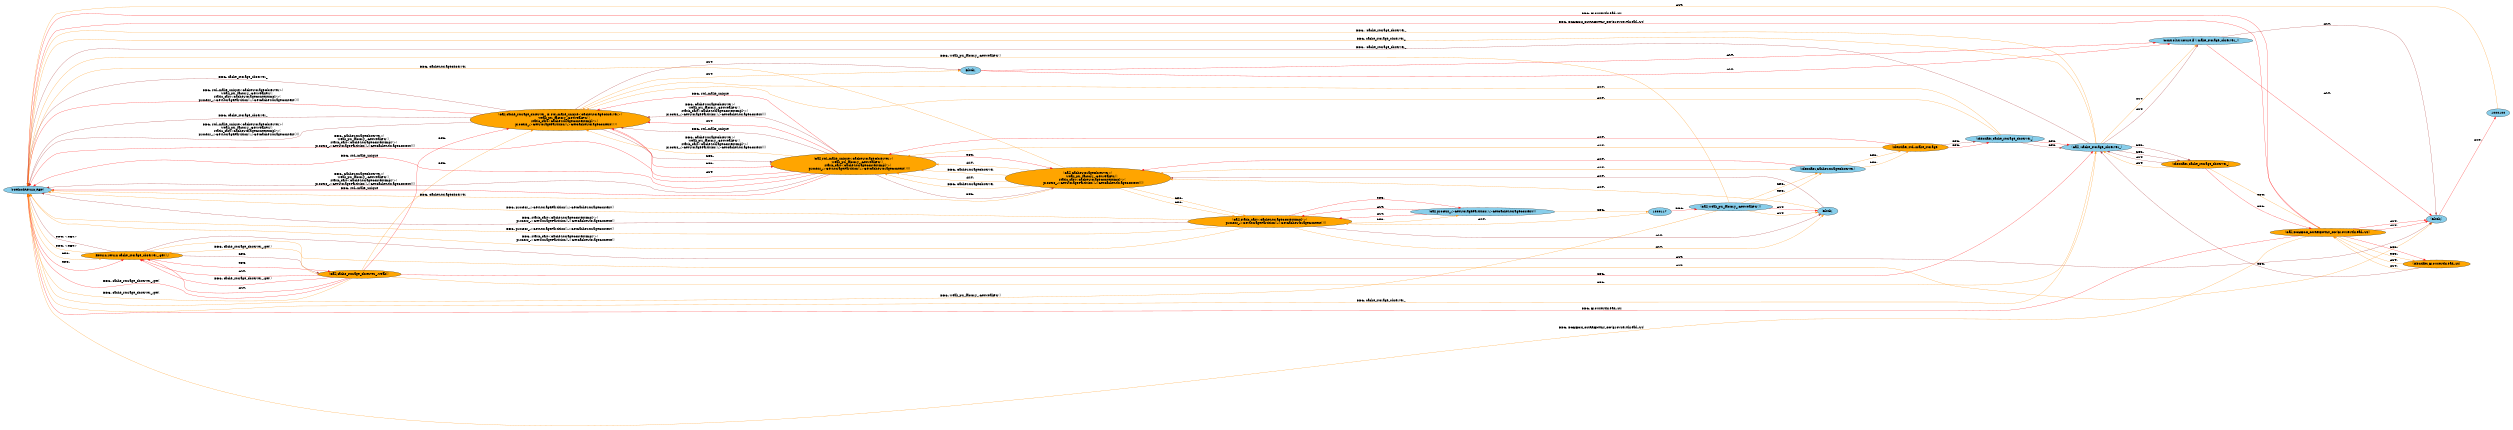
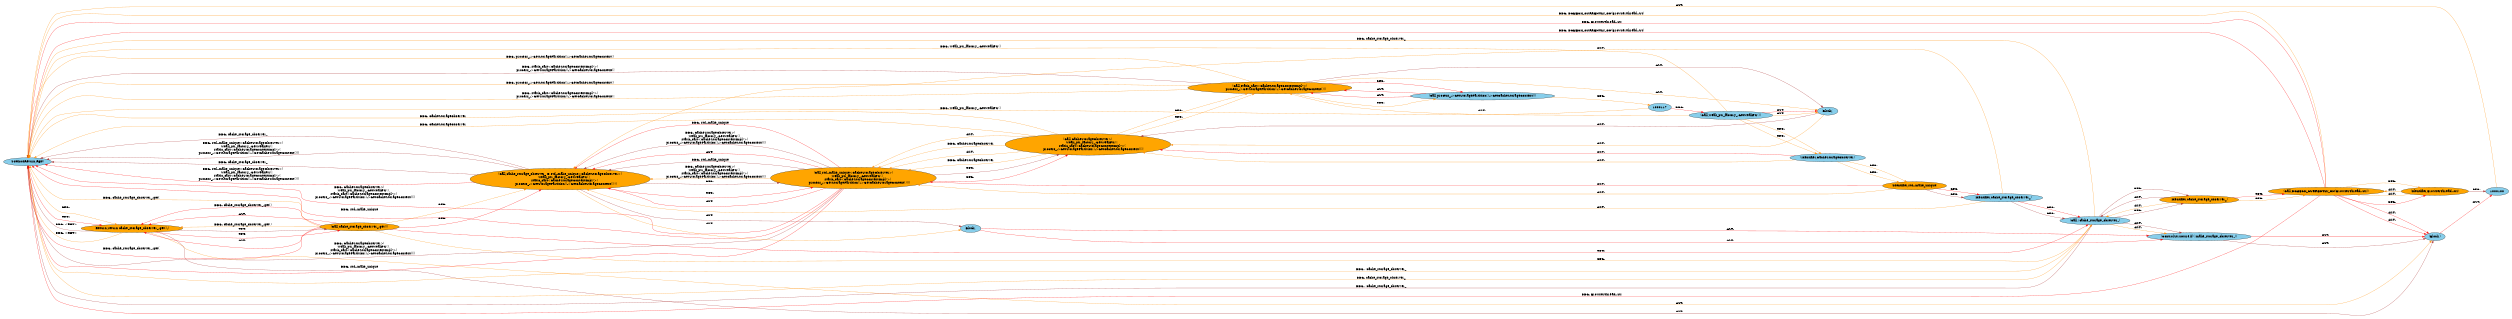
node "(Identifier,std::make_storage)": label "(Identifier,std::make_storage)" -> "(Identifier,std::make_unique)"
edge "(Identifier,BrowserThread::UI)" -> "(Call,!cache_storage_observer_)": now "(Identifier,BrowserThread::UI)" -> "1000100"
node "(Call,cache_storage_observer_.weak())": label "(Call,cache_storage_observer_.weak())" -> "(Call,cache_storage_observer_.get())"
